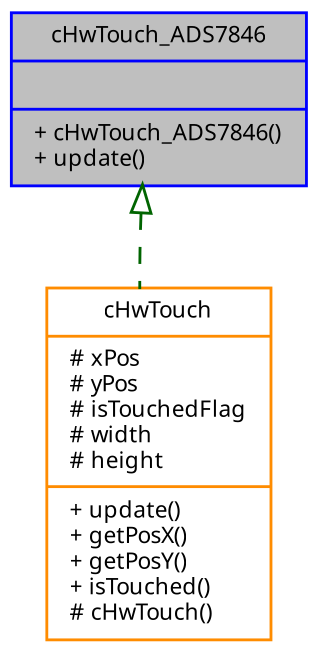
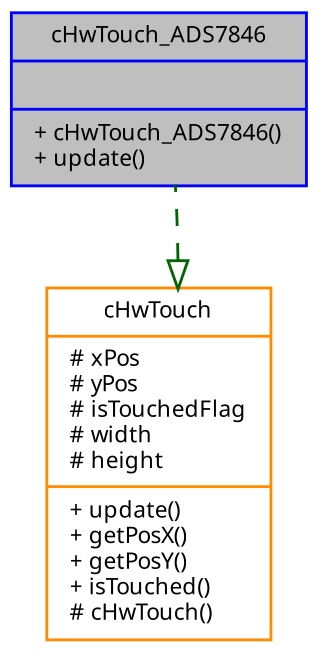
edge "cHwTouch" -> "cHwTouch_ADS7846": reversed
